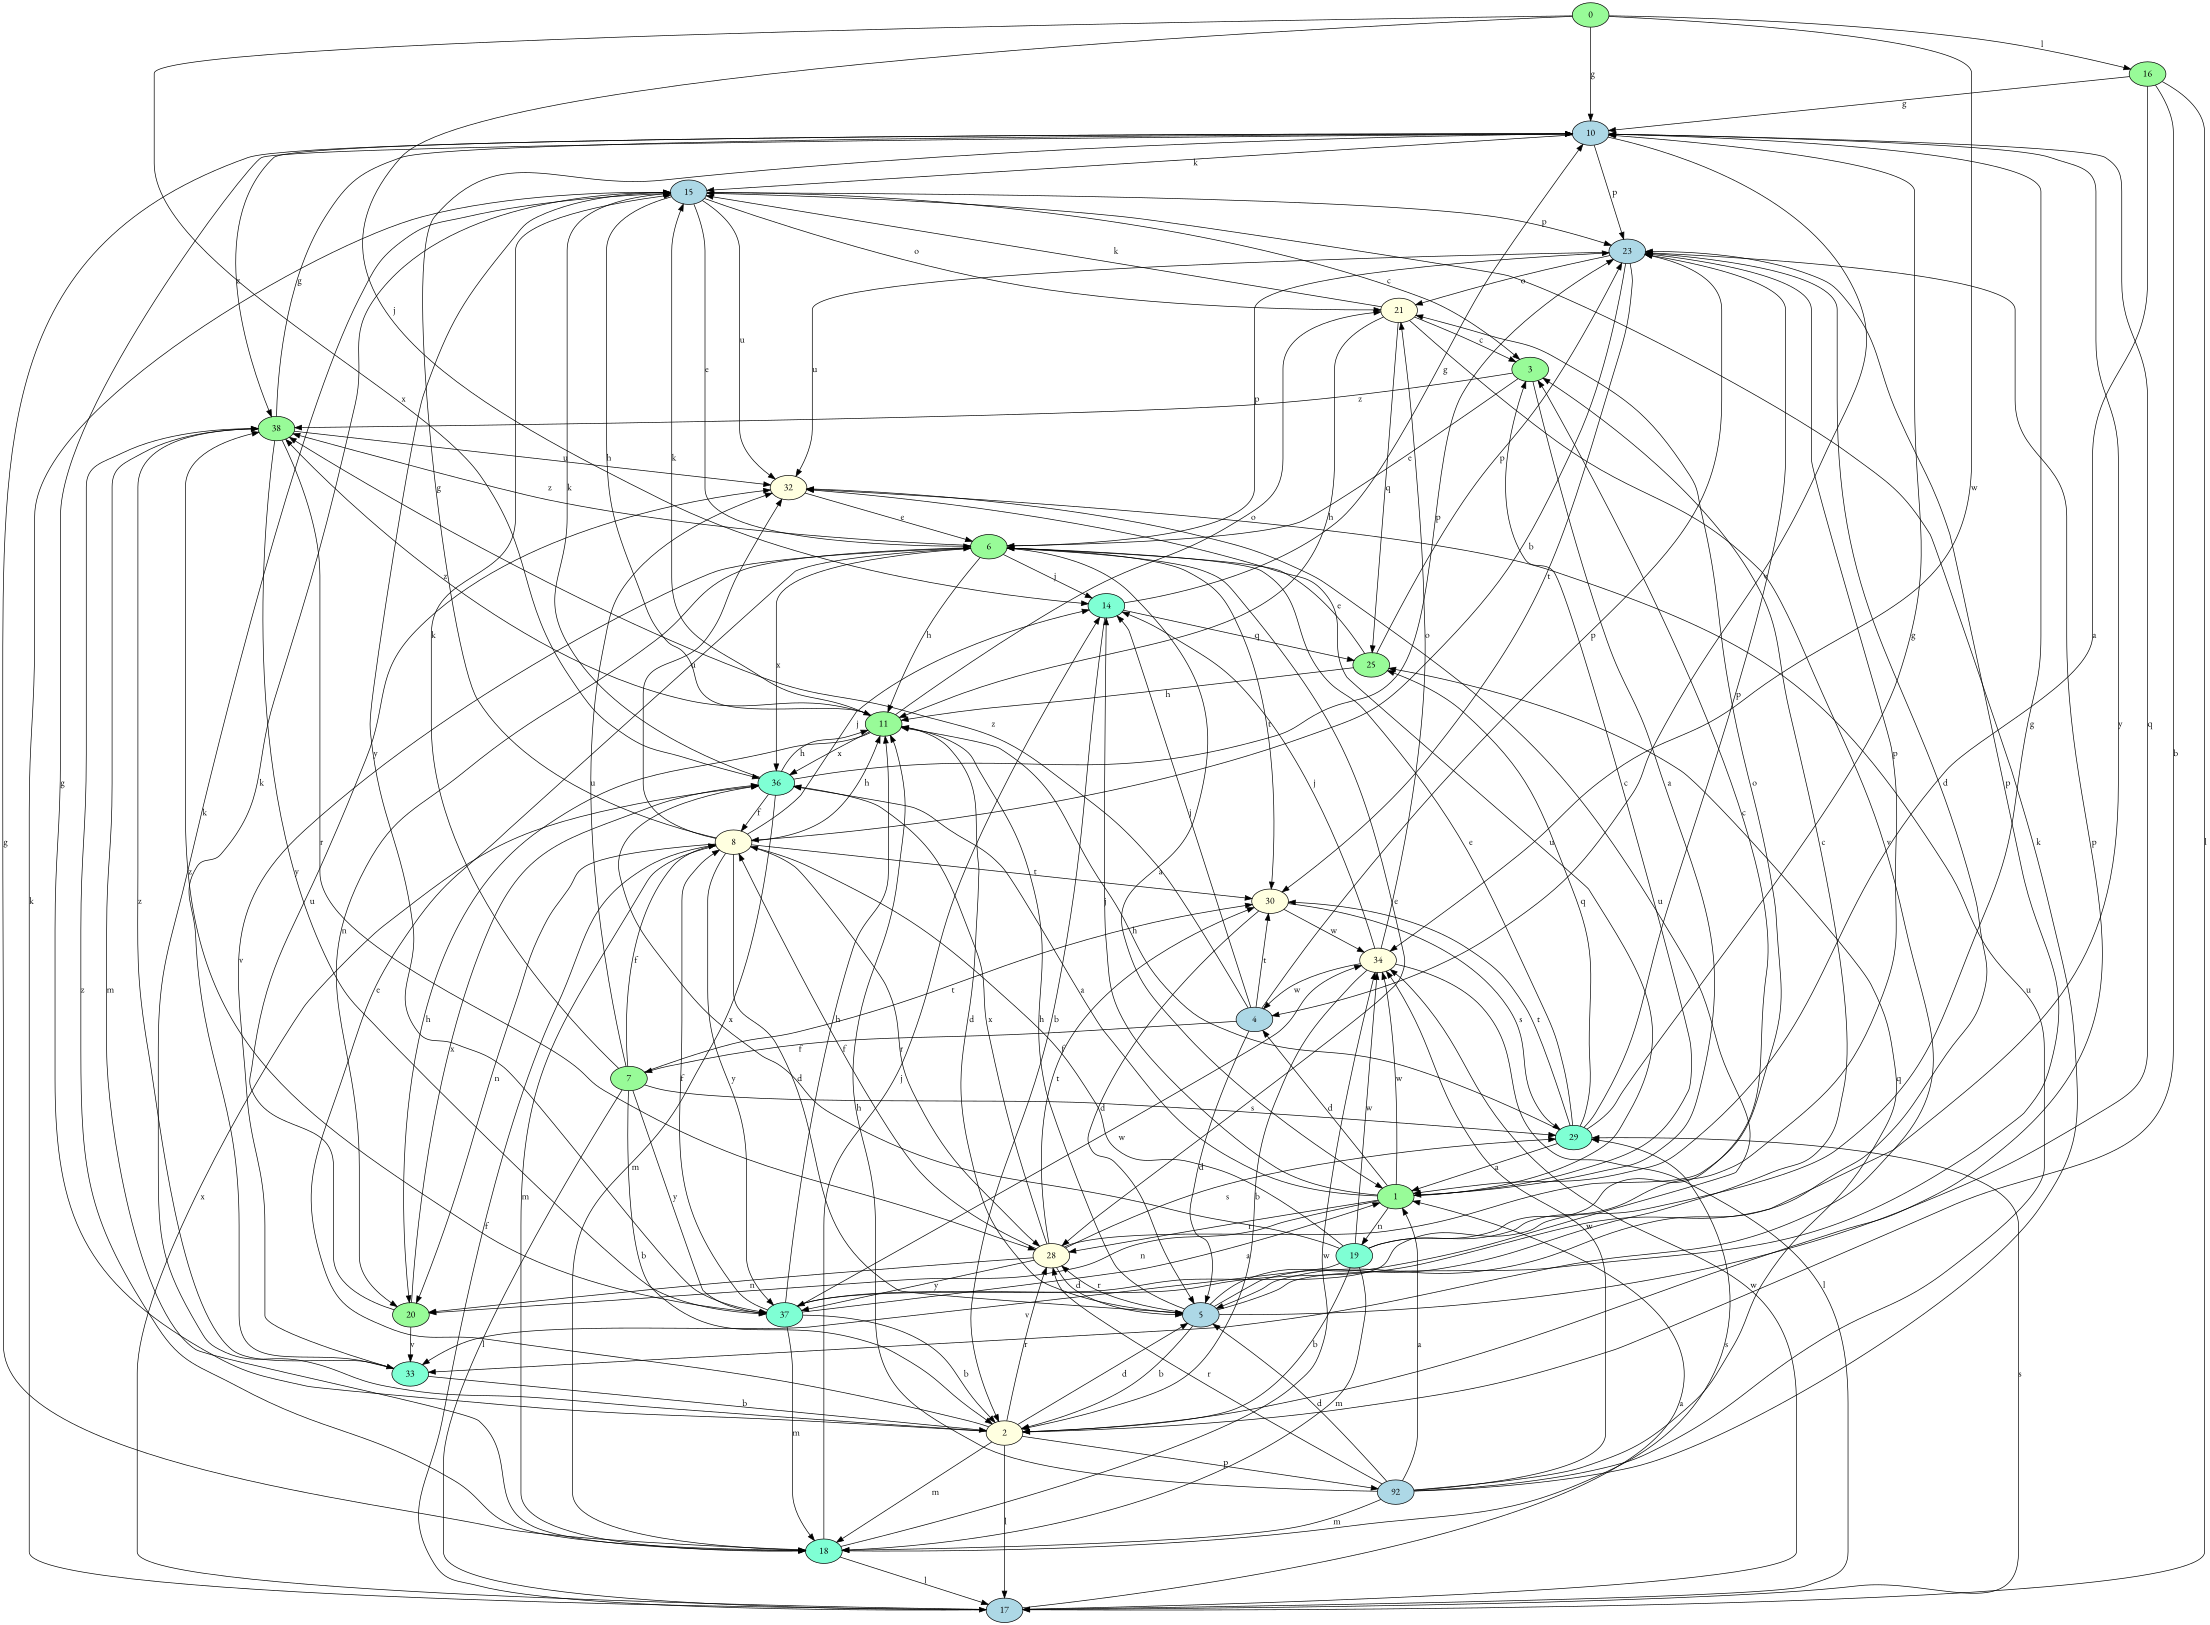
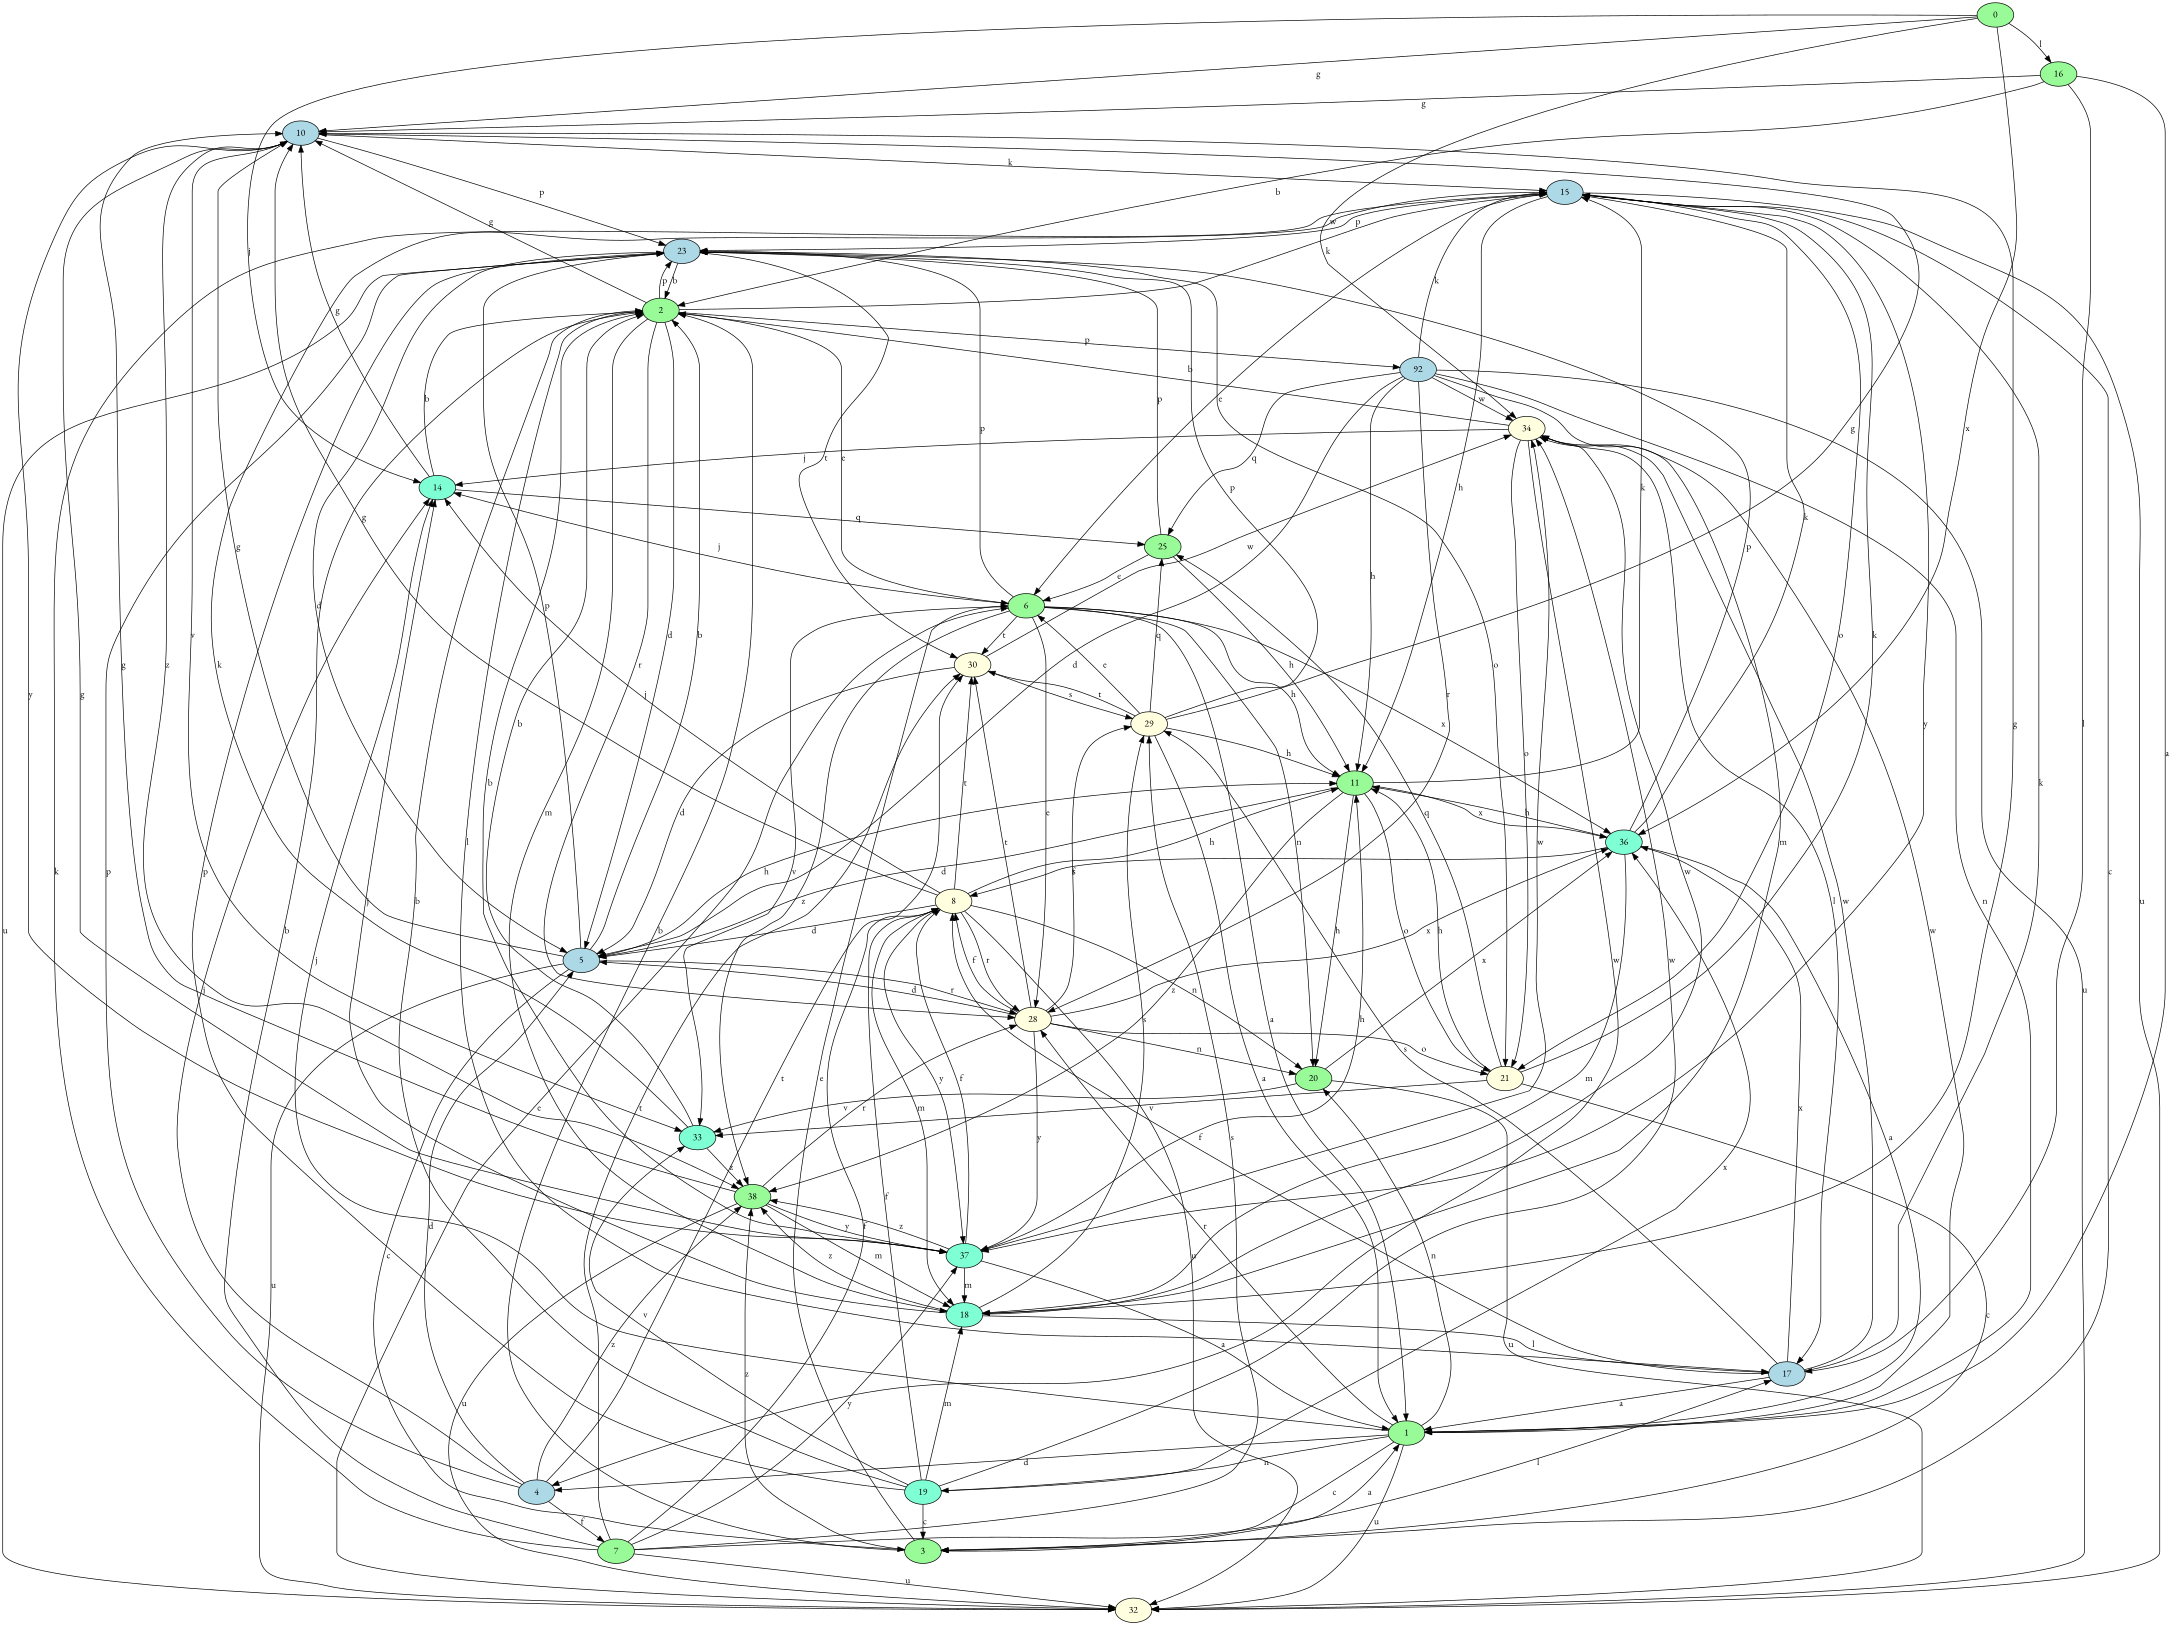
edge "10" -> "4": now "10" -> "33"
edge "5" -> "10": label "q" -> "g"
edge "23" -> "8": now "23" -> "2"
edge "1" -> "36": reversed
edge "3" -> "2": added, label "b"
node "29": fillcolor aquamarine -> lightyellow
edge "92" -> "1": label "a" -> "n"
node "2": fillcolor lightyellow -> palegreen
